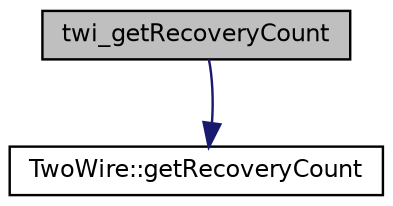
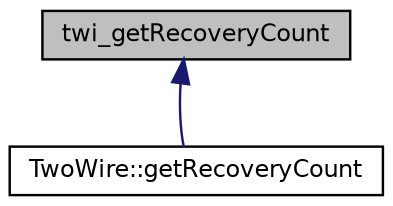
edge "twi_getRecoveryCount" -> "TwoWire::getRecoveryCount": reversed
